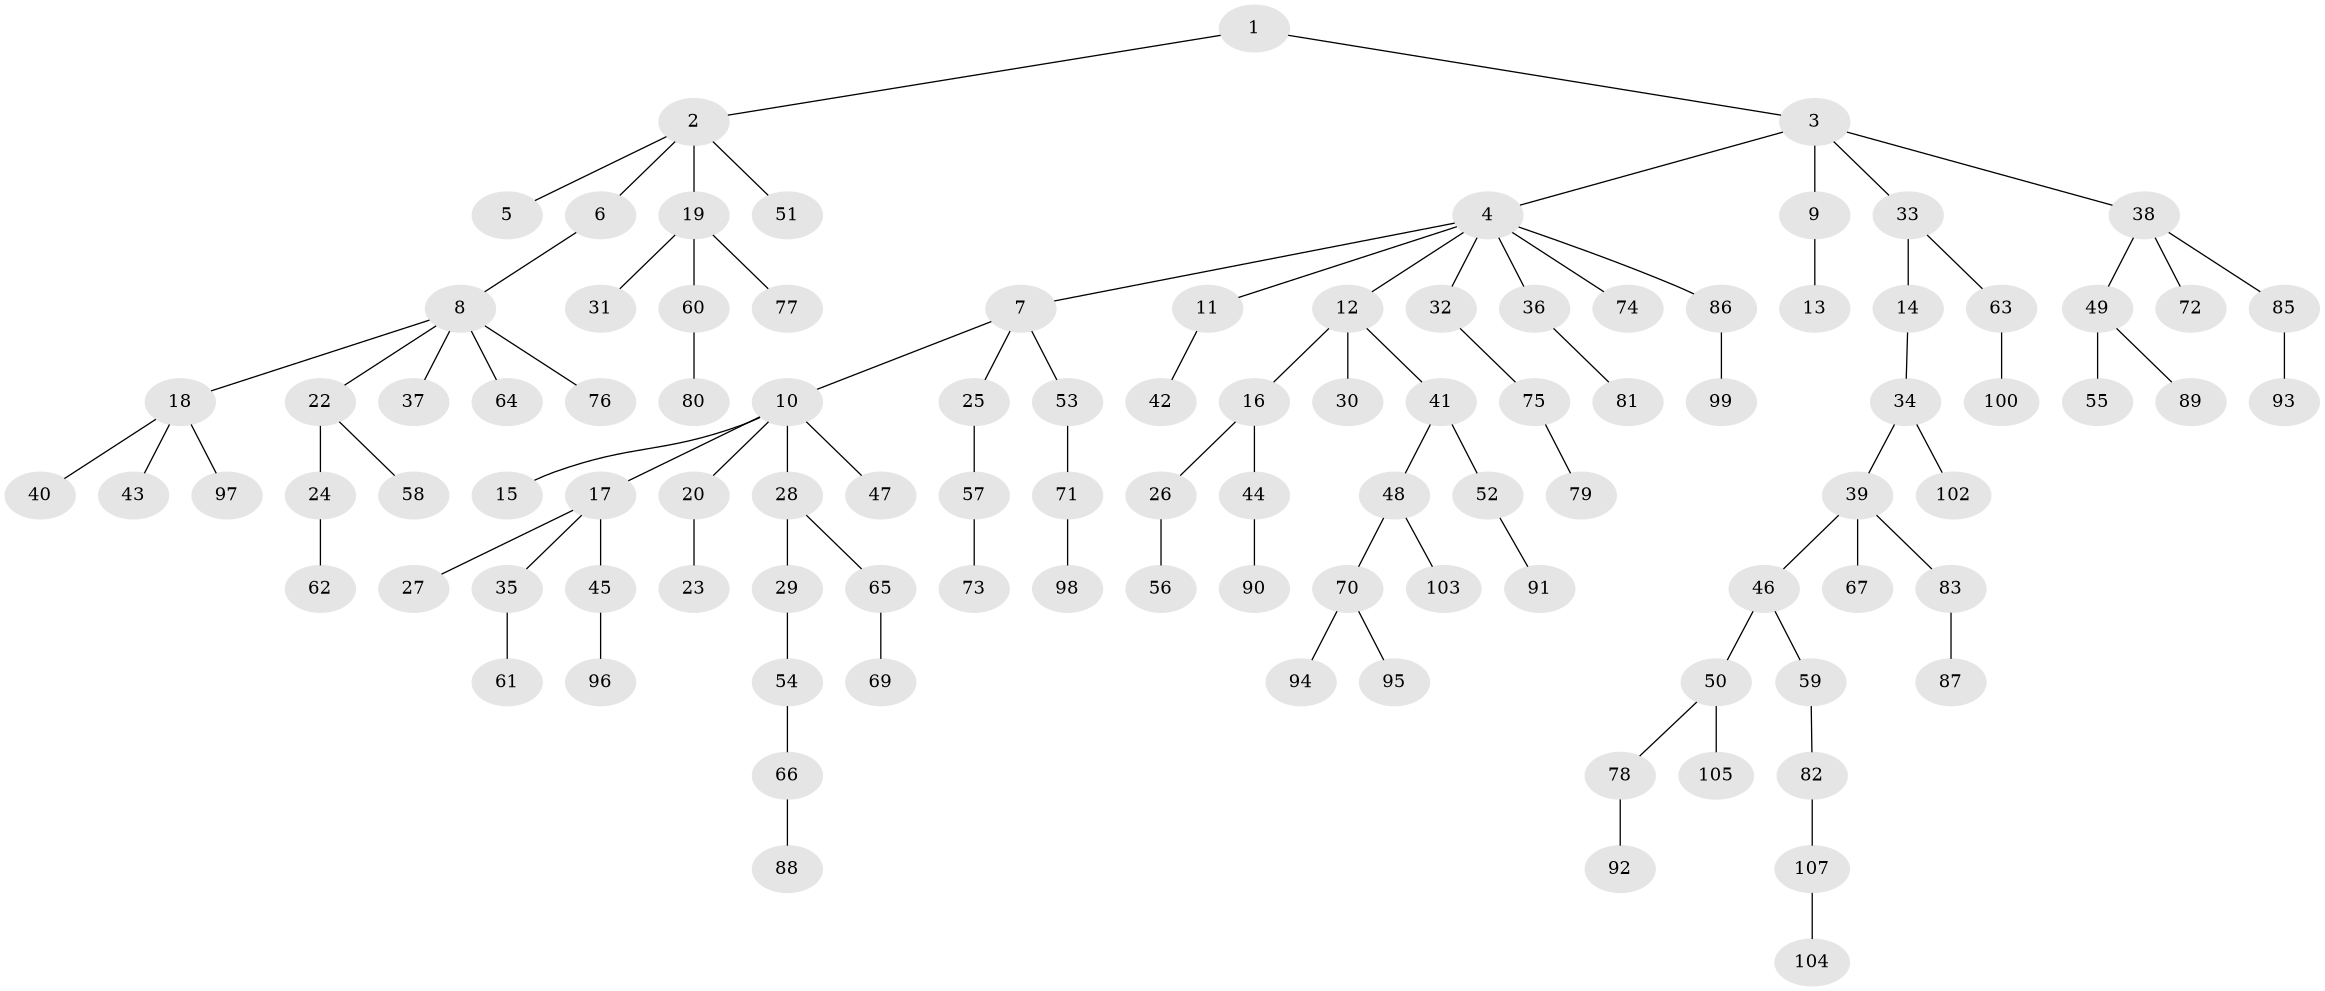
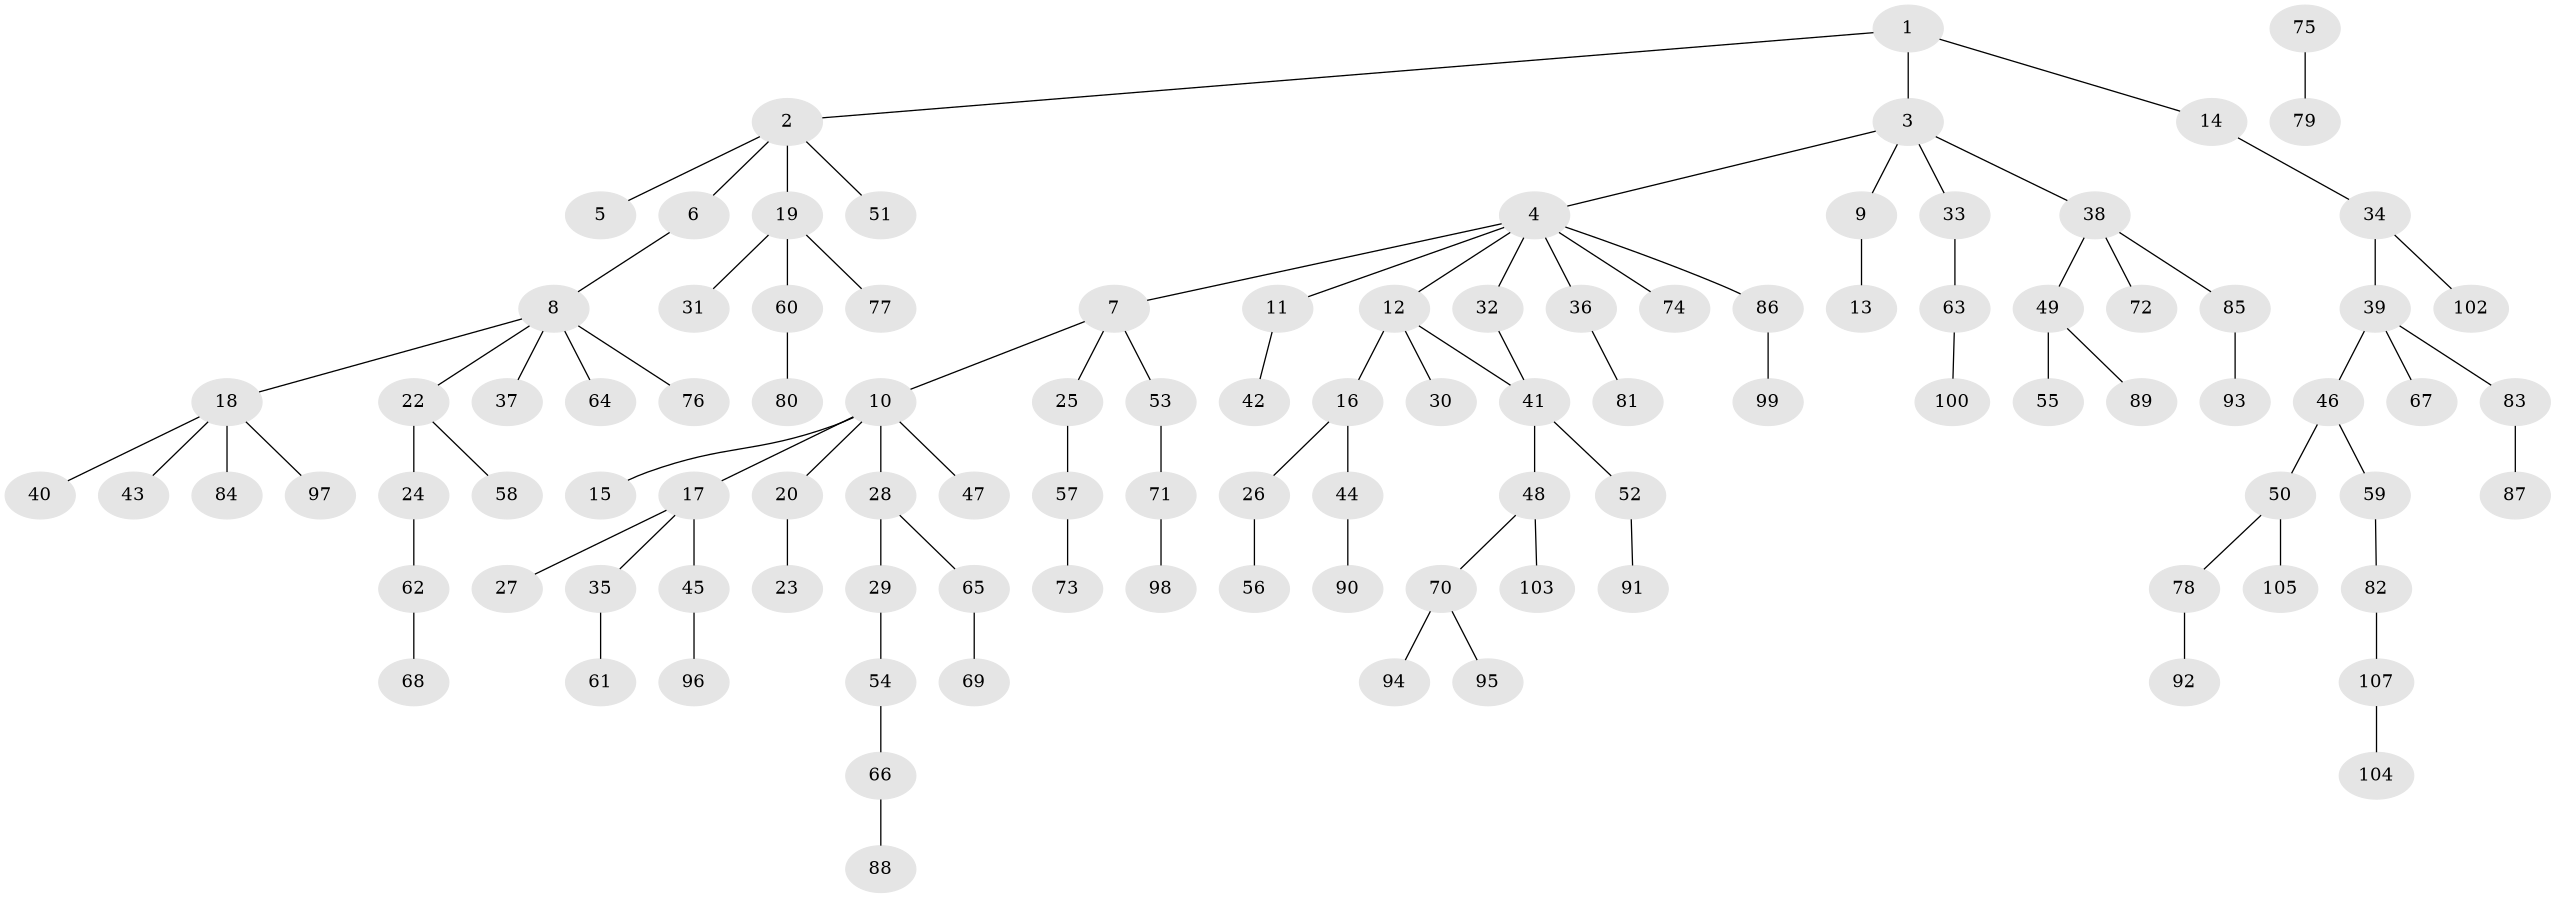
edge "33" -- "14": now "1" -- "14"
edge "32" -- "75": now "32" -- "41"
node "84": added
node "68": added
